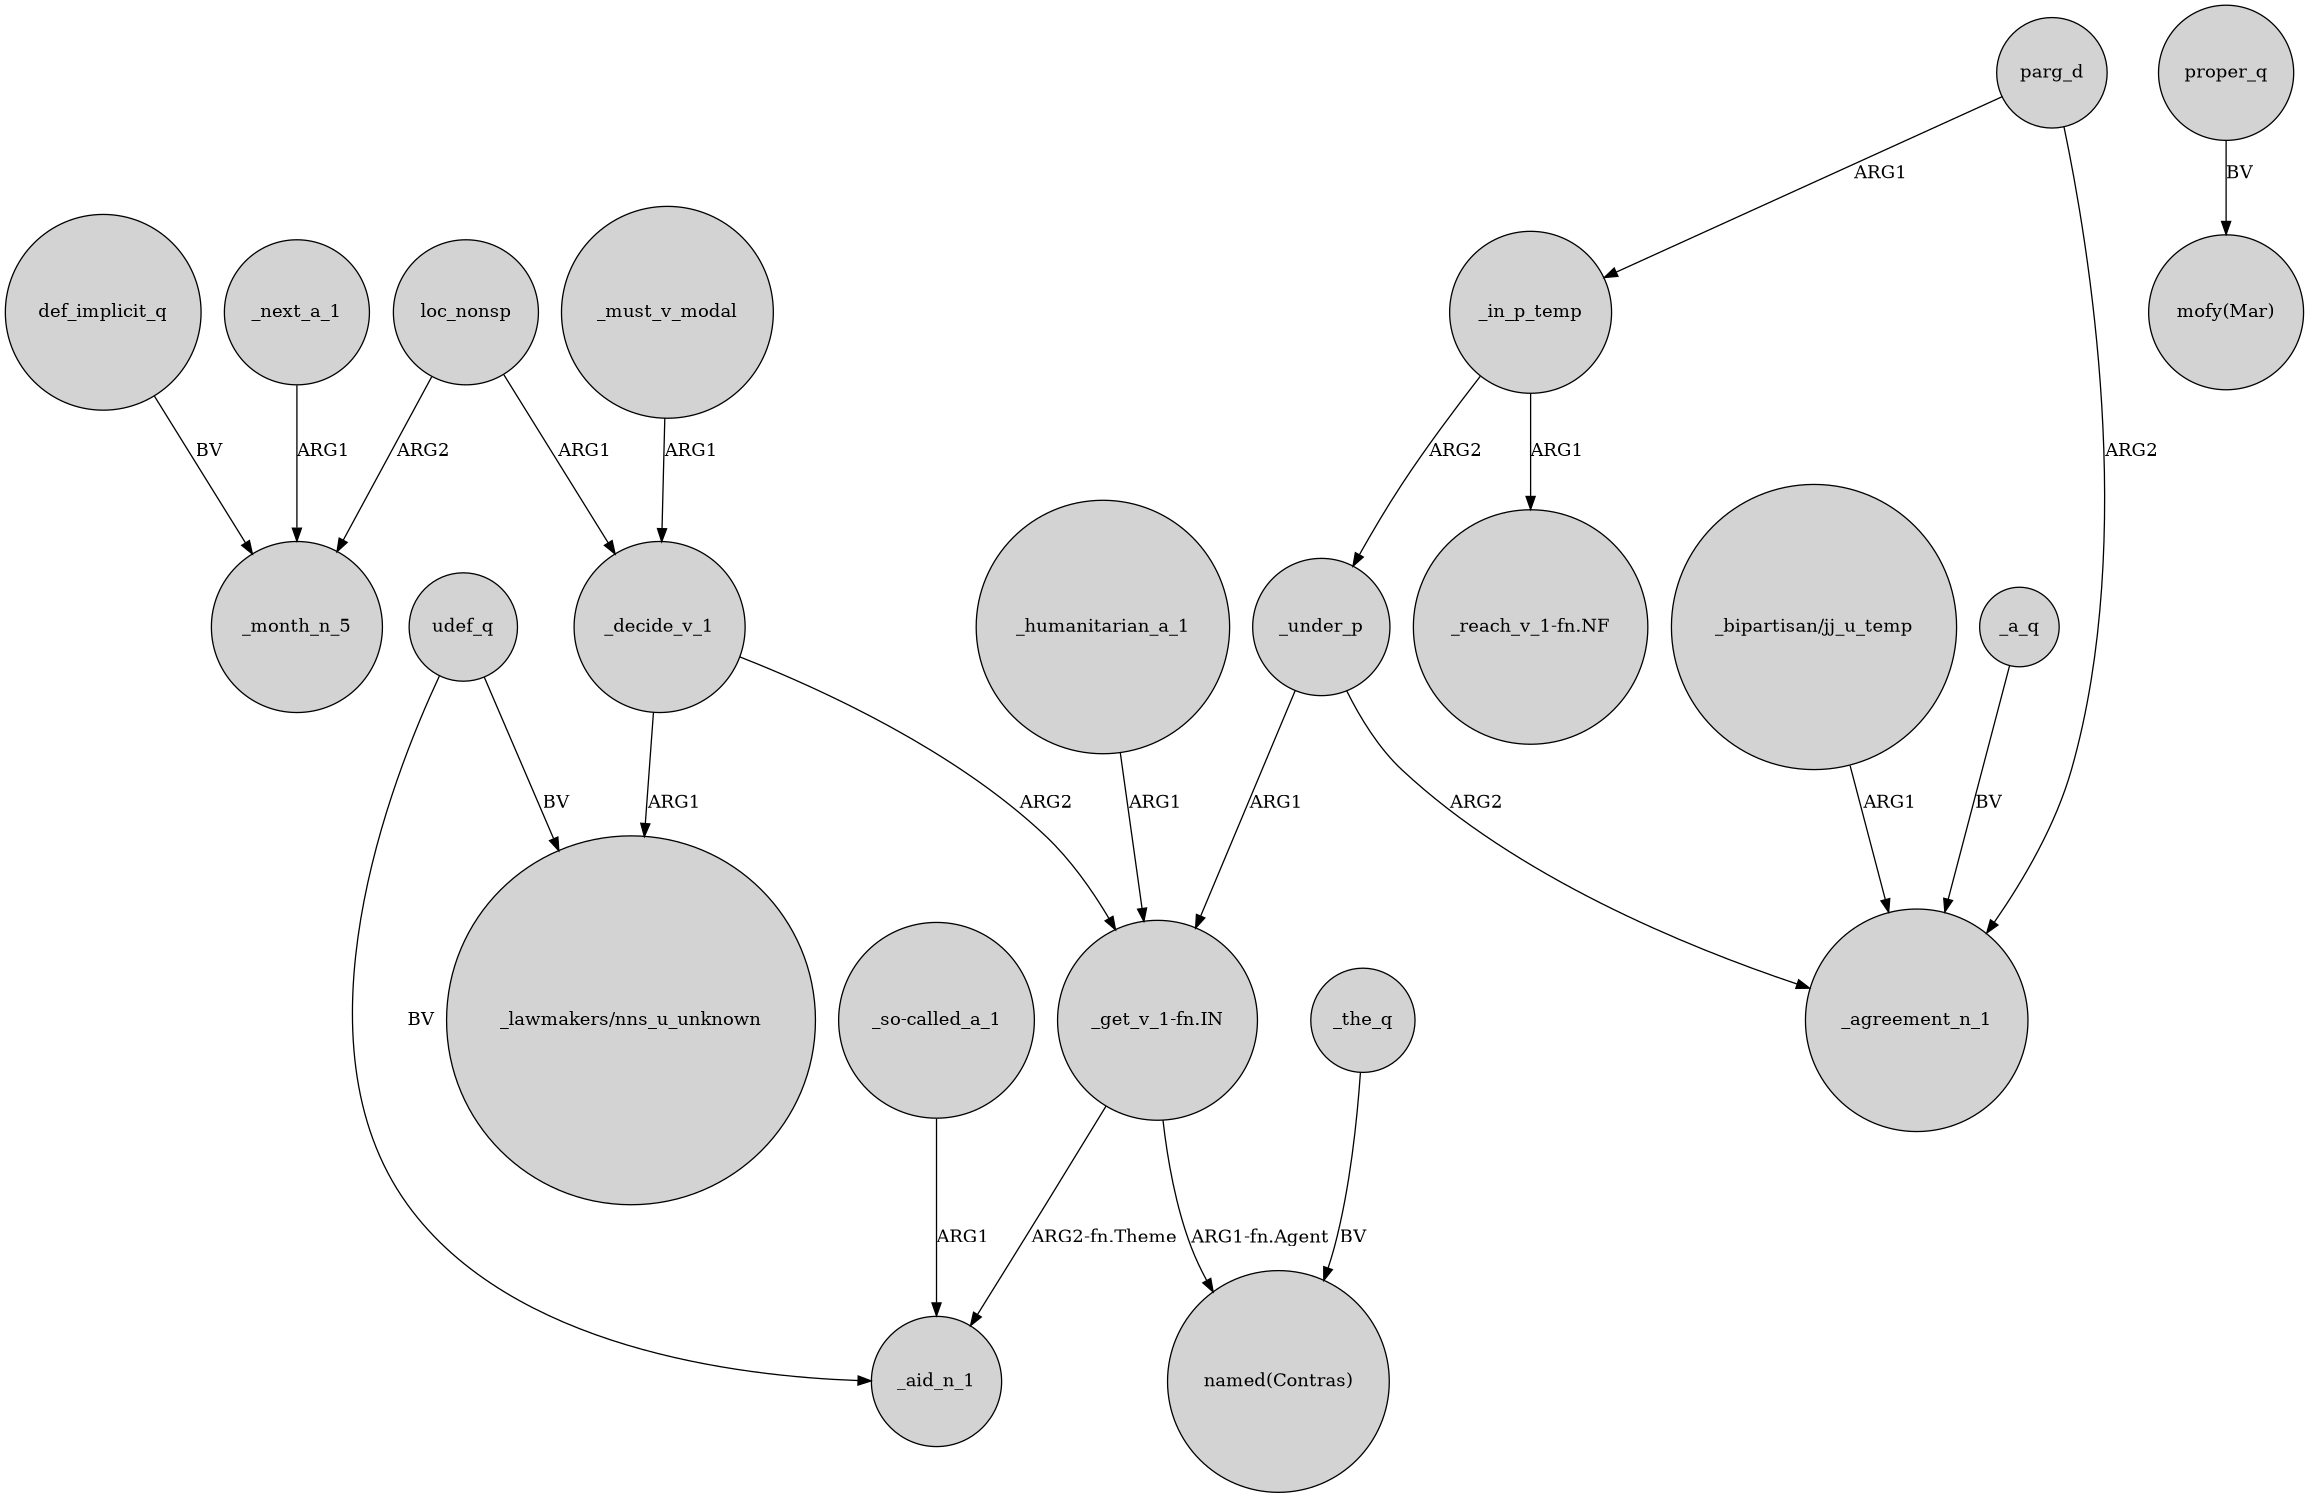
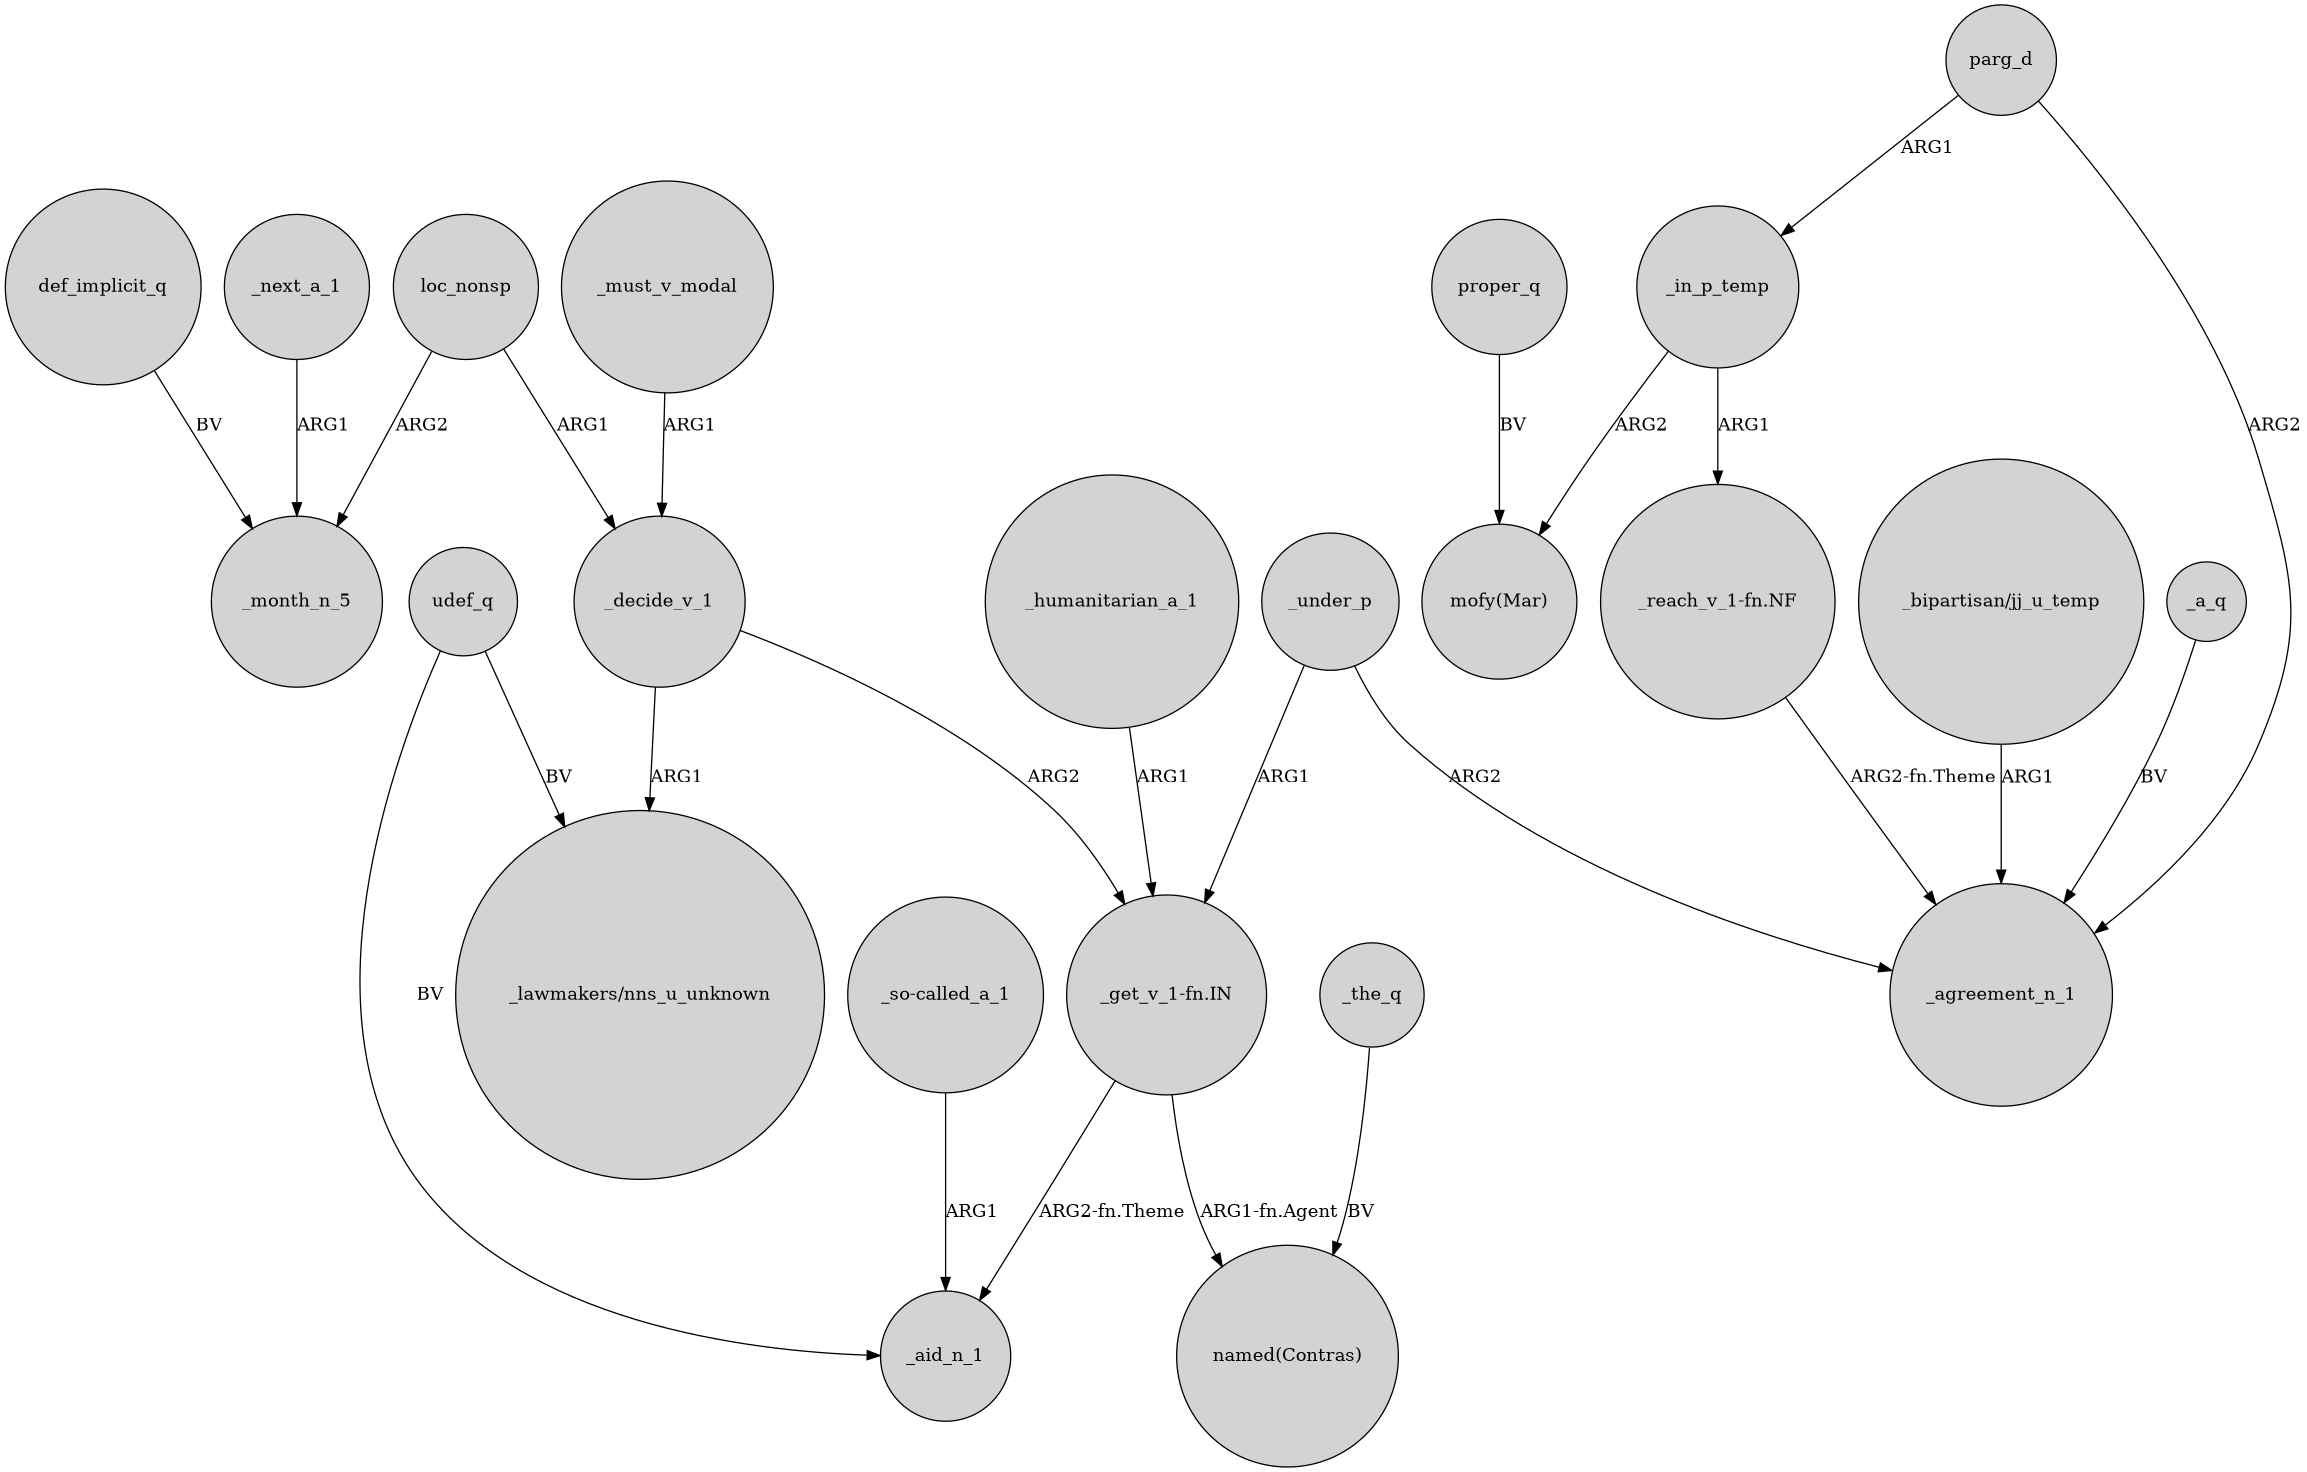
edge "_in_p_temp" -> "_under_p": now "_in_p_temp" -> "mofy(Mar)"
edge "_reach_v_1-fn.NF" -> "_agreement_n_1": added, label "ARG2-fn.Theme"
